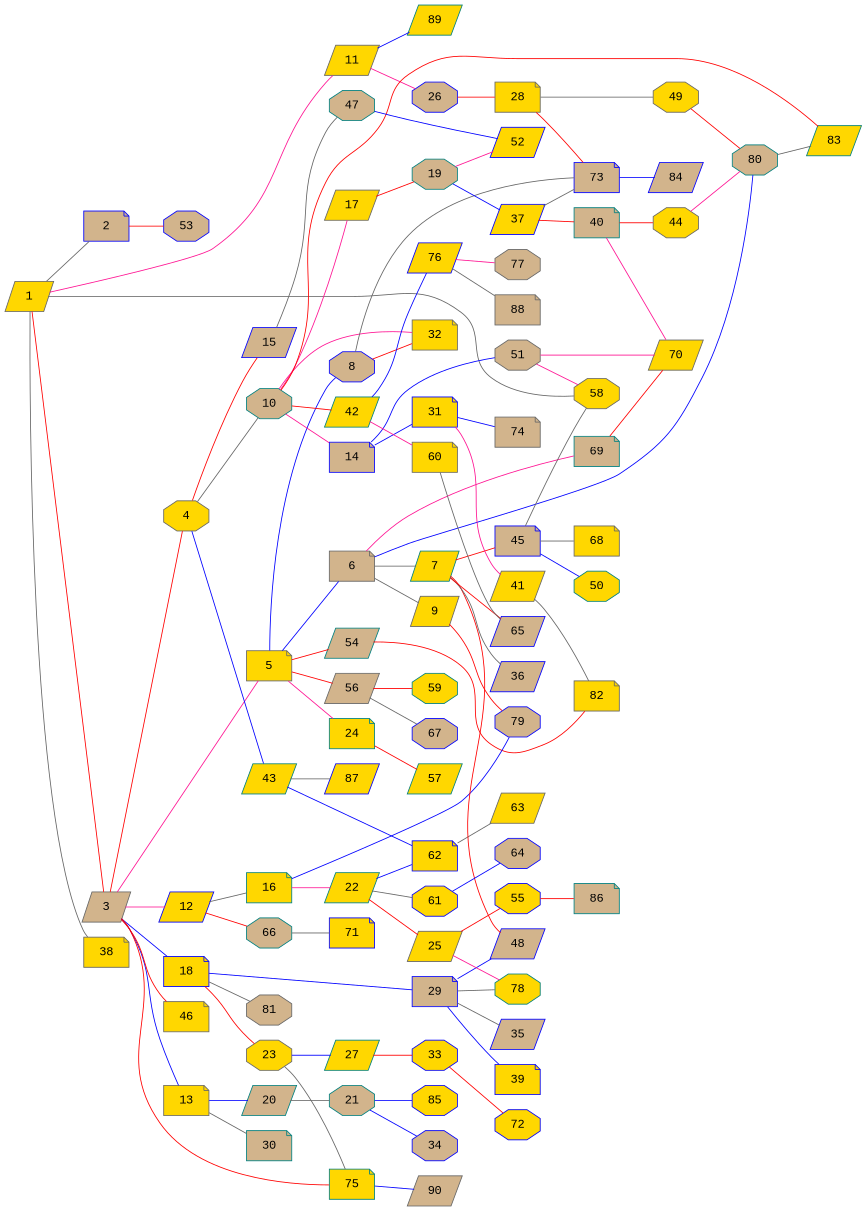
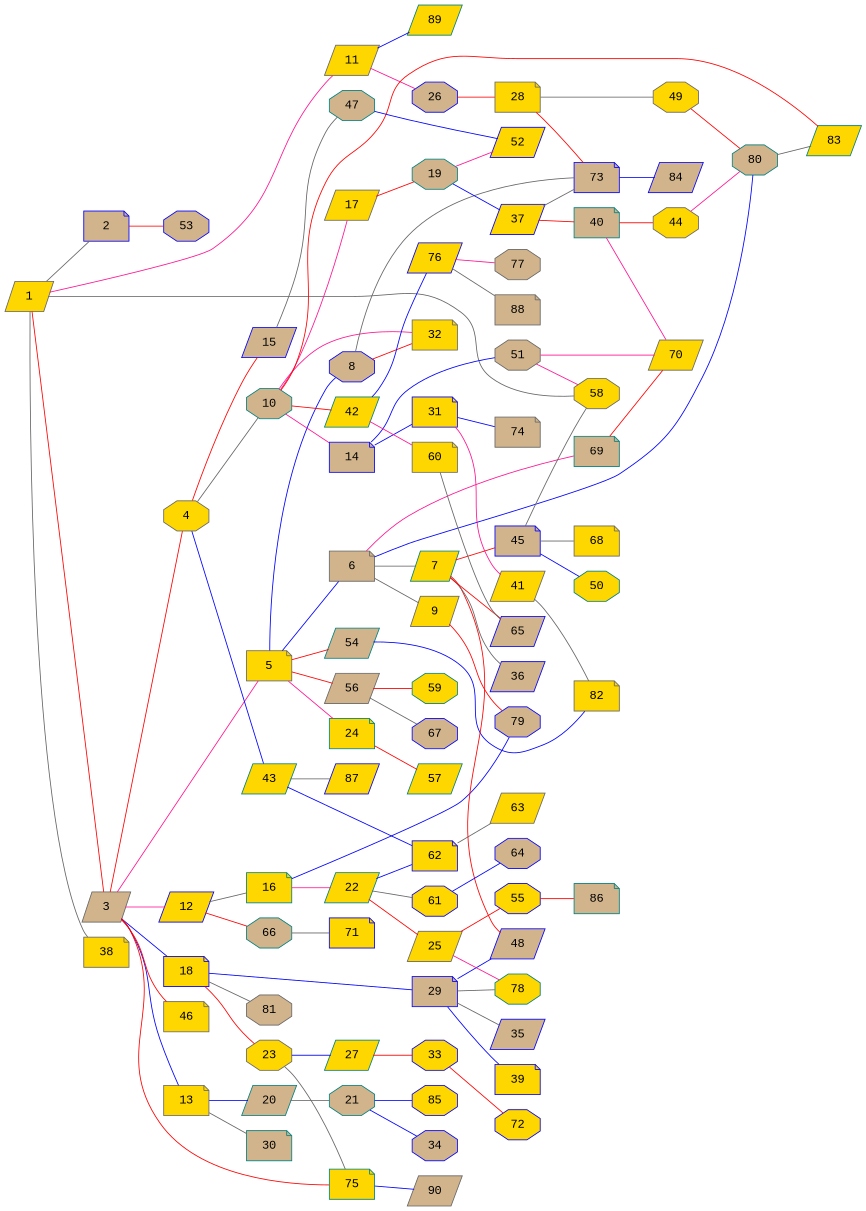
edge "54" -- "82": color red -> blue
